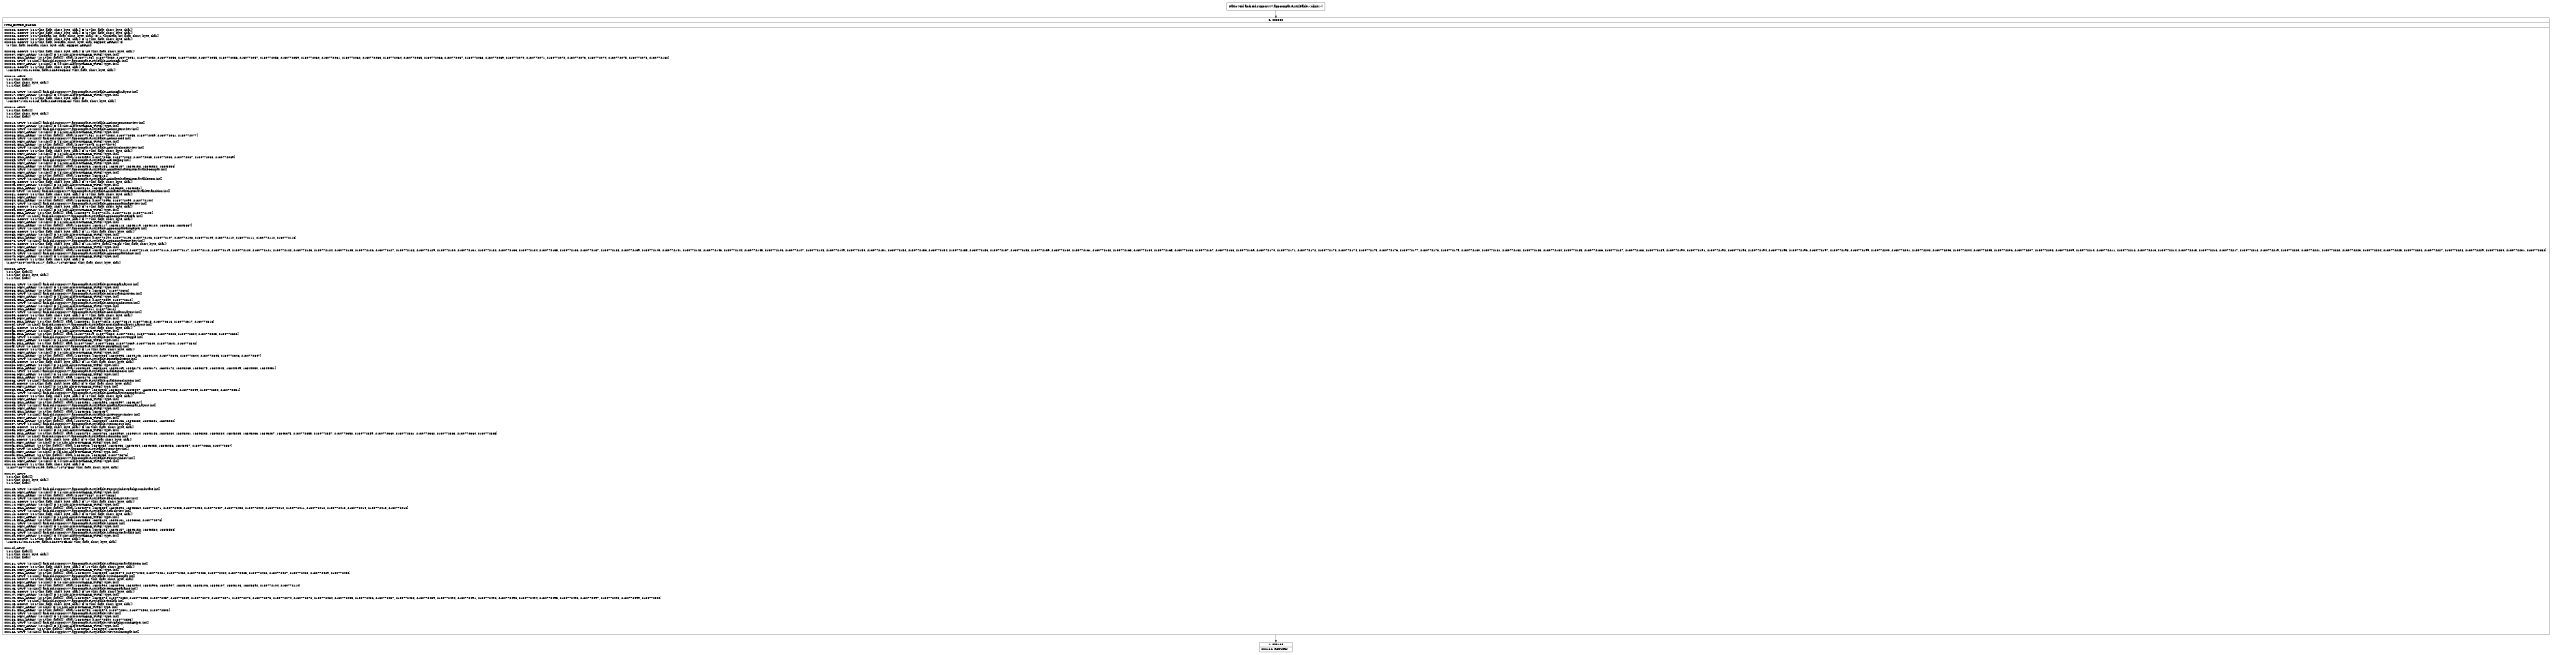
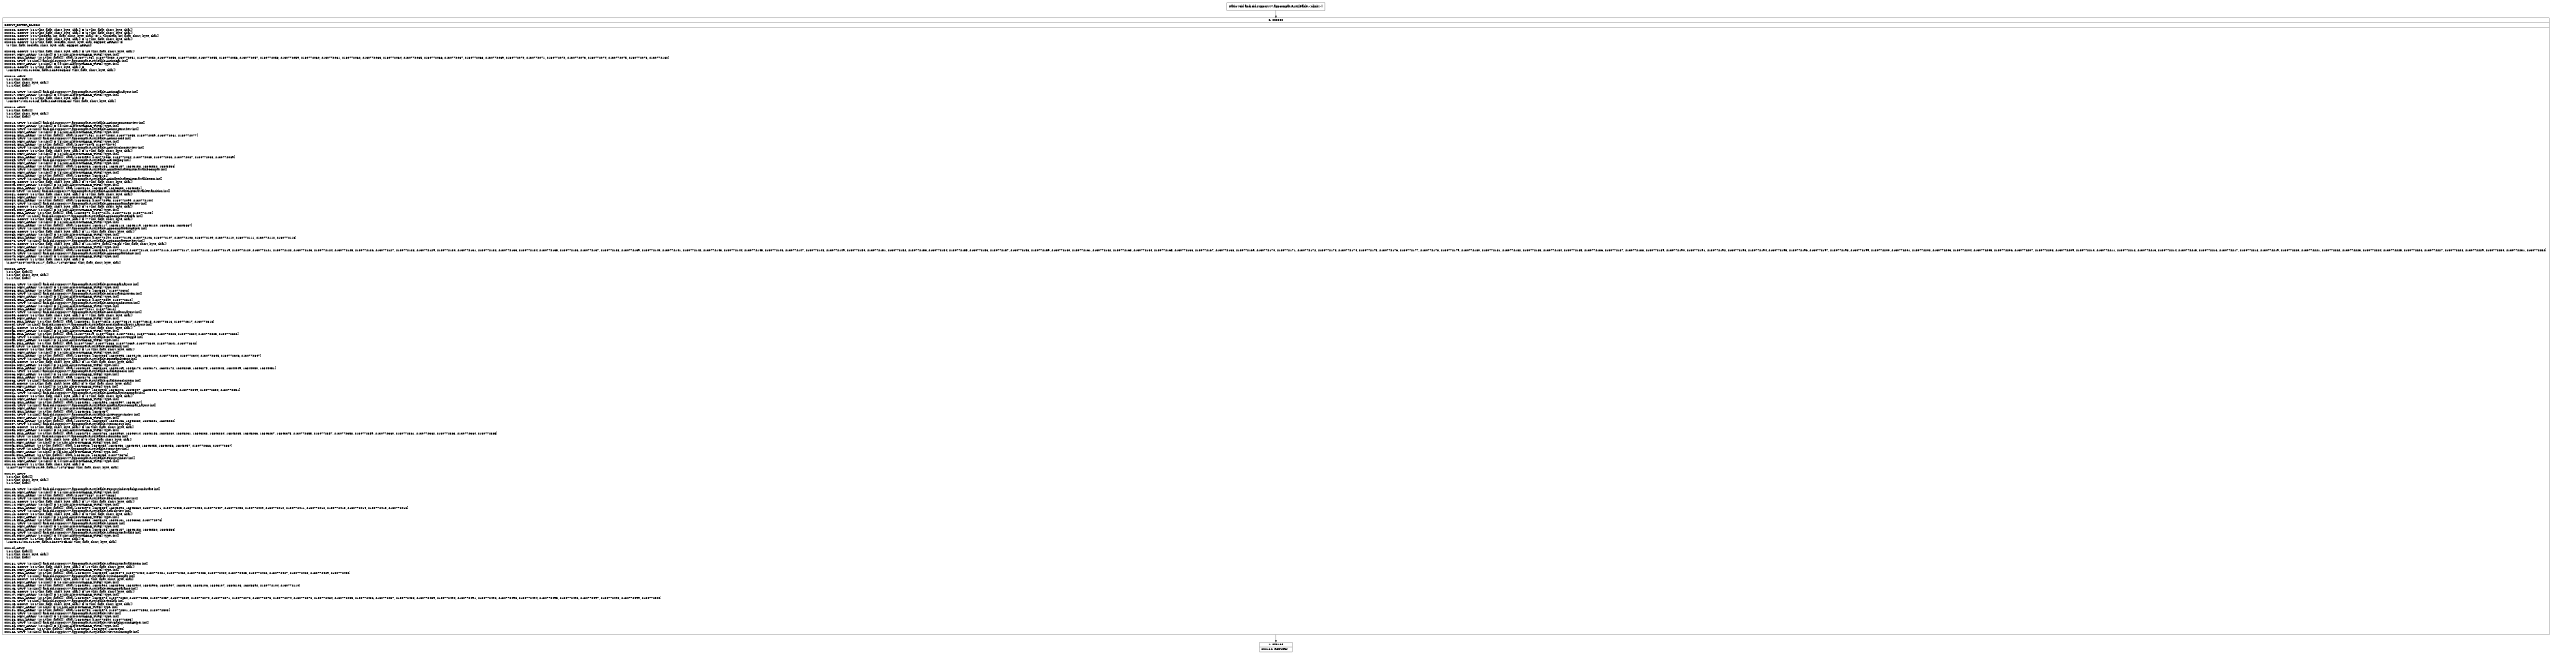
node "0: 0x0000": text "MTH_ENTER_BLOCK" -> "CONST_ENTER_BLOCK"
